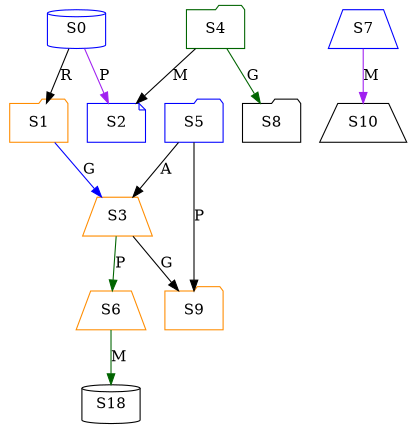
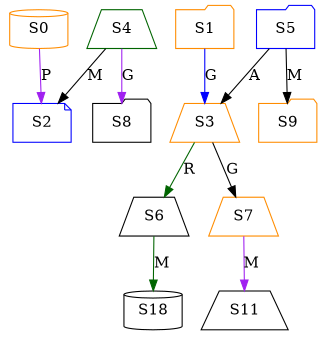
node "S0": color blue -> darkorange
node "S4": shape folder -> trapezium
node "S7": color blue -> darkorange
edge "S0" -> "S1": removed, label "R"
edge "S4" -> "S8": color darkgreen -> purple
node "S10": label "S10" -> "S11"
edge "S5" -> "S9": label "P" -> "M"
edge "S3" -> "S9": now "S3" -> "S7"
edge "S3" -> "S6": label "P" -> "R"
node "S6": color darkorange -> black
